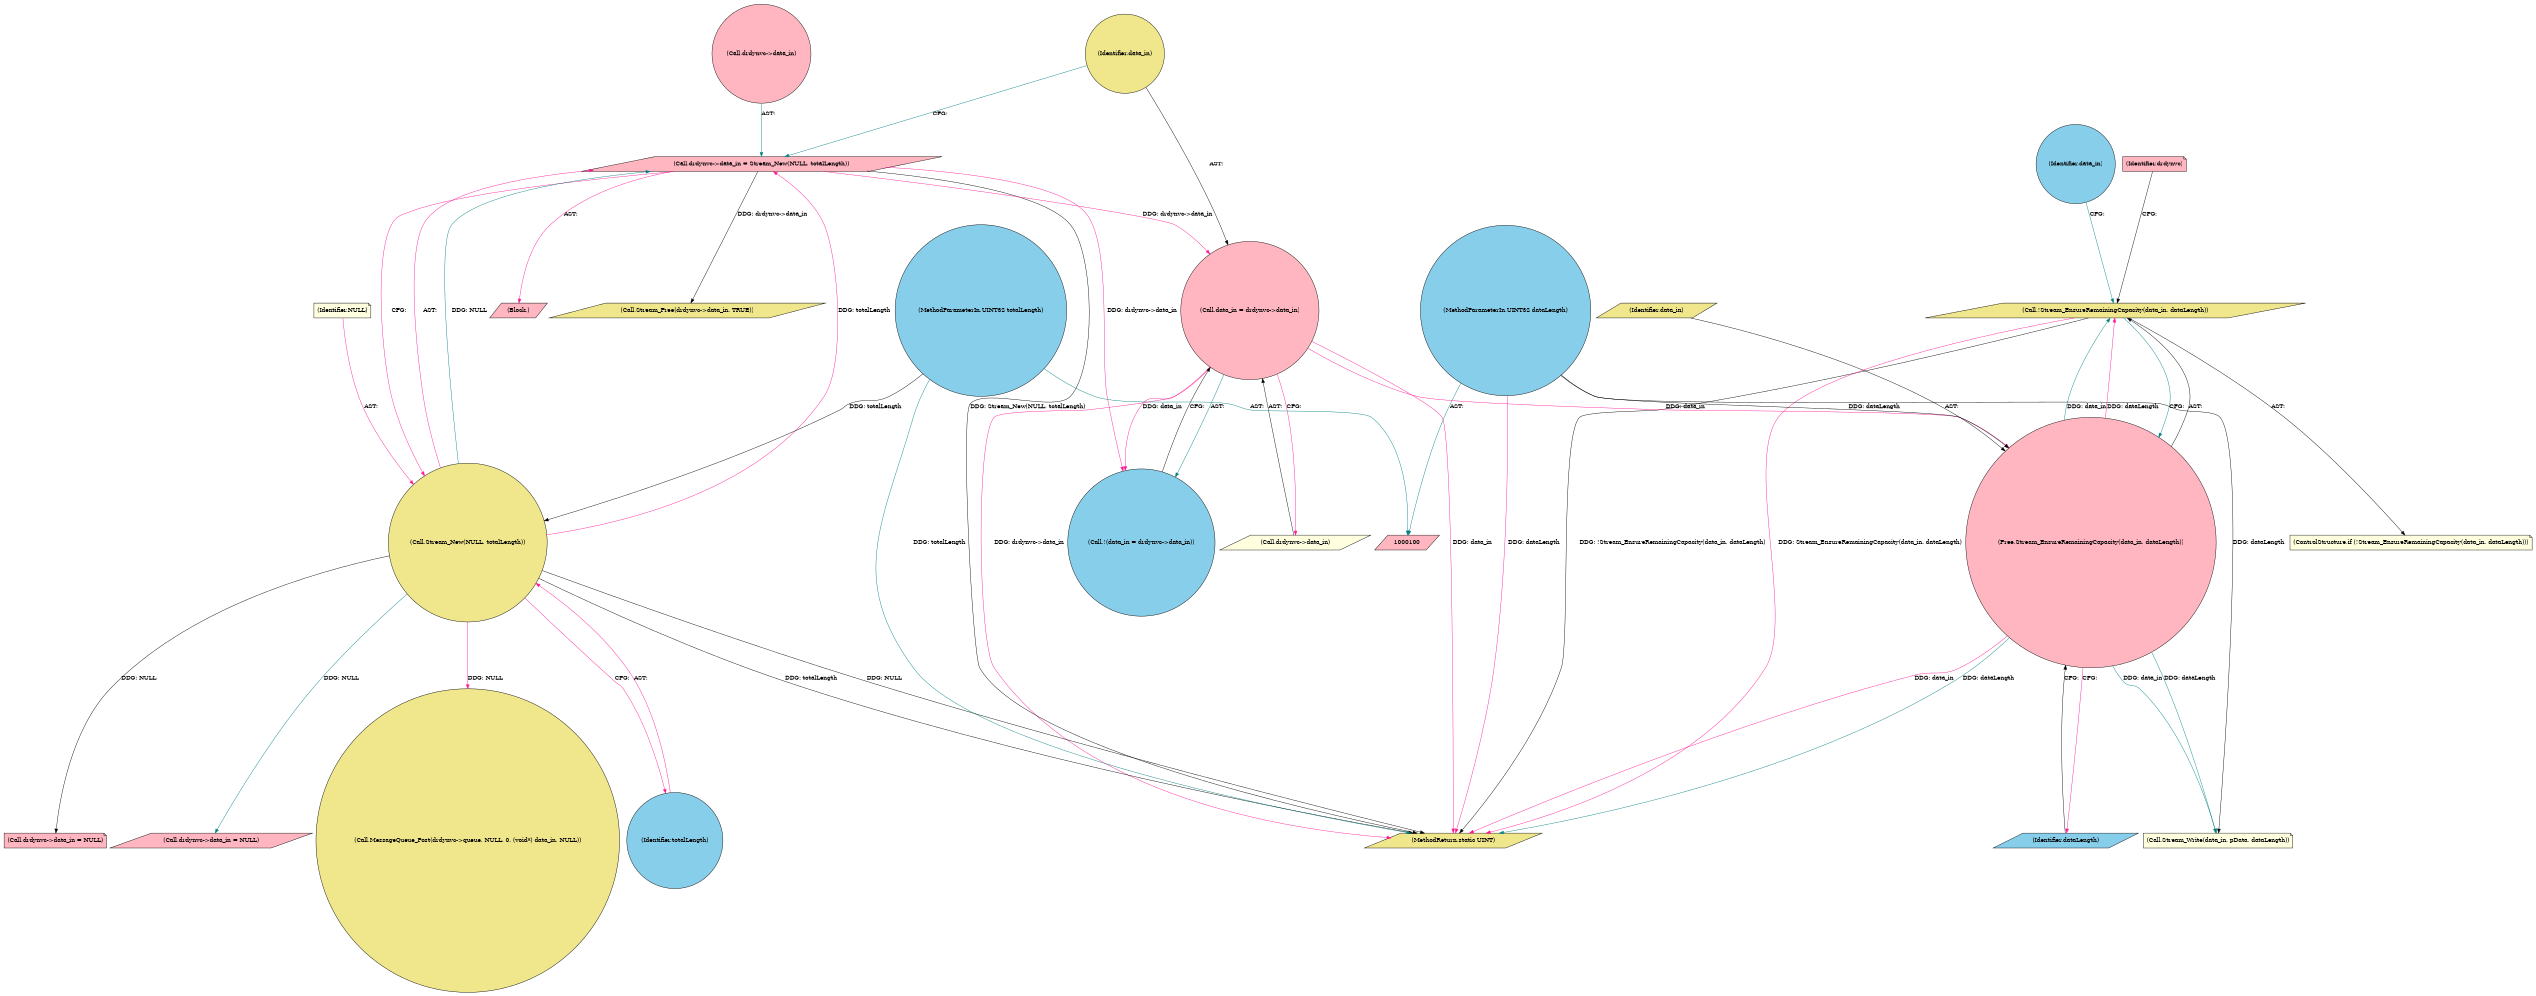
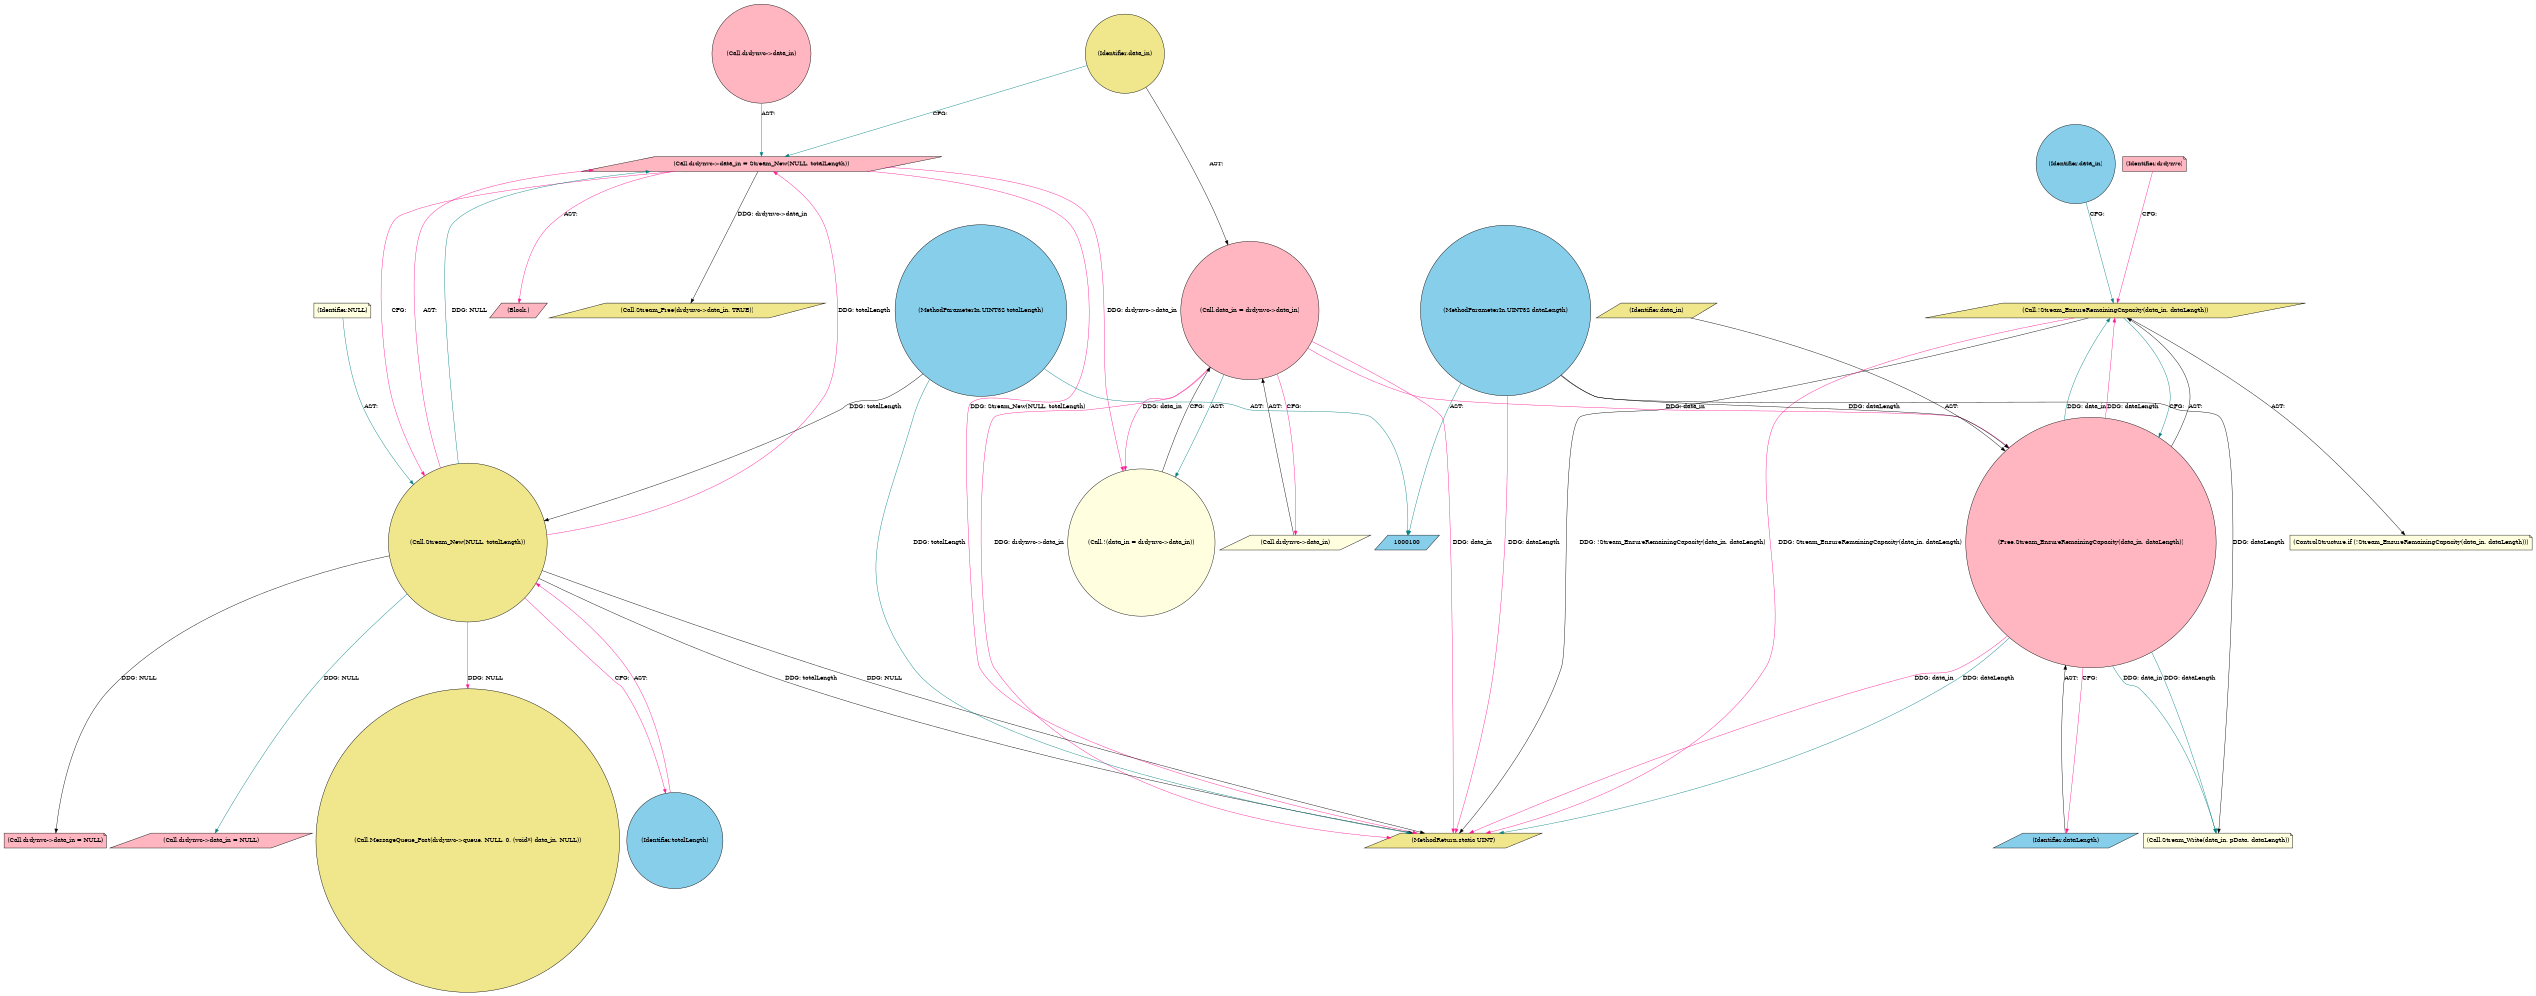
edge "(Call,drdynvc->data_in = Stream_New(NULL, totalLength))" -> "(Call,data_in = drdynvc->data_in)": removed, label "DDG: drdynvc->data_in"
edge "(Identifier,drdynvc)" -> "(Call,!Stream_EnsureRemainingCapacity(data_in, dataLength))": color black -> deeppink
edge "(Identifier,NULL)" -> "(Call,Stream_New(NULL, totalLength))": color deeppink -> teal
edge "(Call,drdynvc->data_in = Stream_New(NULL, totalLength))" -> "(MethodReturn,static UINT)": color black -> deeppink
node "(Call,!(data_in = drdynvc->data_in))": fillcolor skyblue -> lightyellow
node "1000100": fillcolor lightpink -> skyblue
edge "(Identifier,dataLength)" -> "(Free,Stream_EnsureRemainingCapacity(data_in, dataLength))": label "CFG: " -> "AST: "
